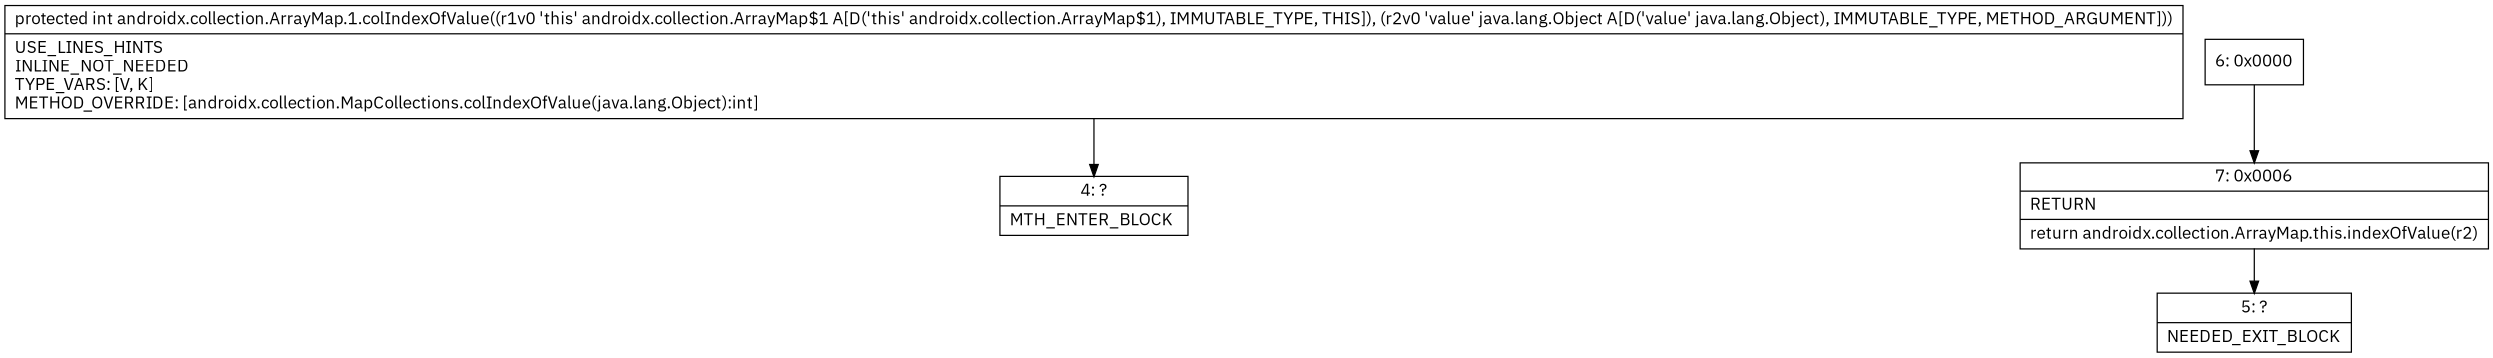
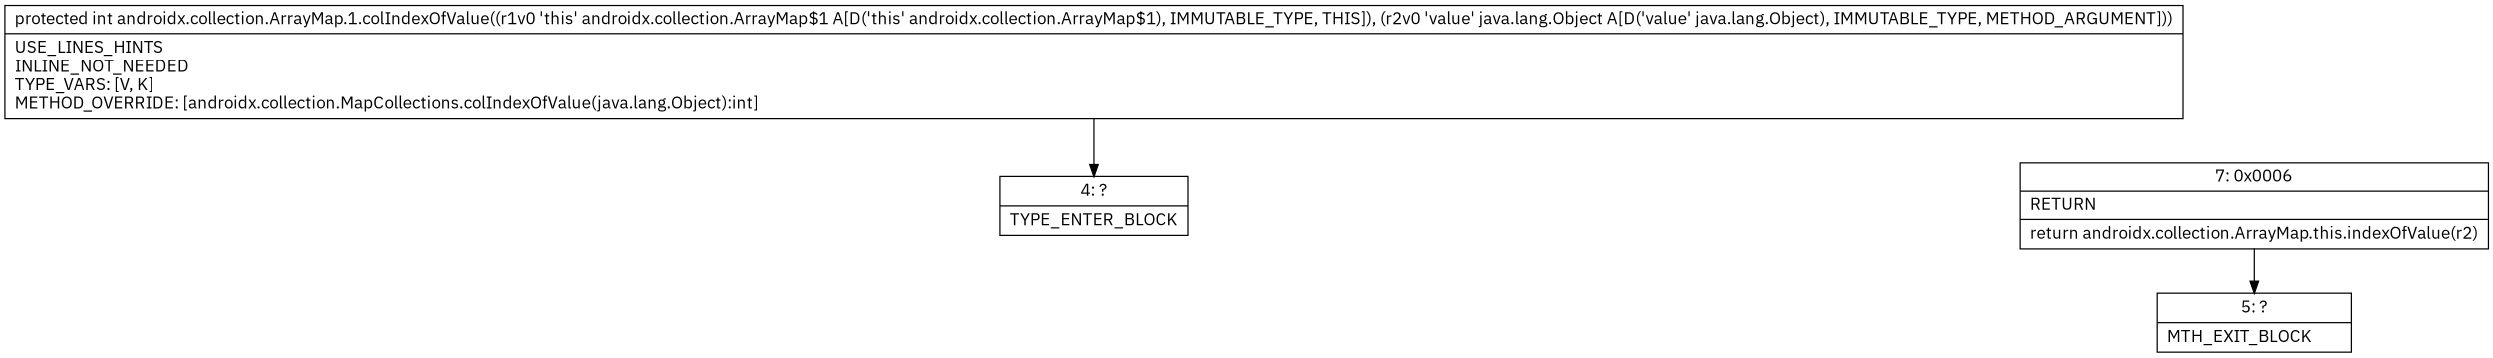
node "6: 0x0000": removed
node "4: ?": text "MTH_ENTER_BLOCK" -> "TYPE_ENTER_BLOCK"
node "5: ?": text "NEEDED_EXIT_BLOCK" -> "MTH_EXIT_BLOCK"
